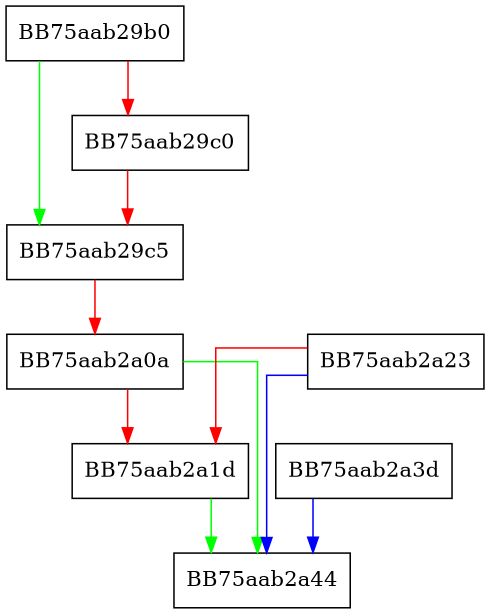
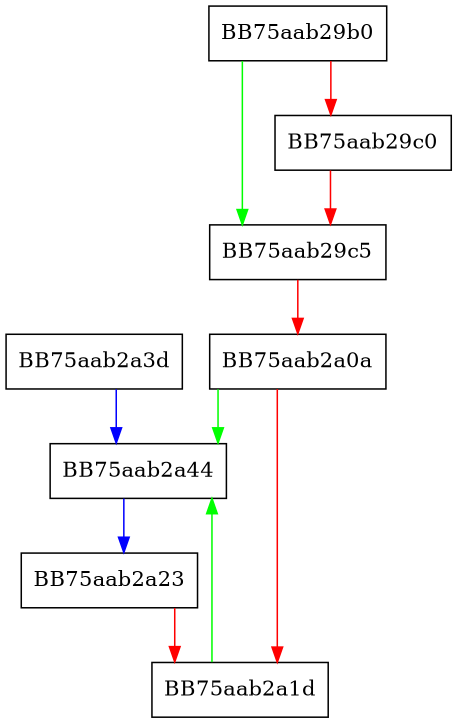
edge "BB75aab2a23" -> "BB75aab2a44": reversed
